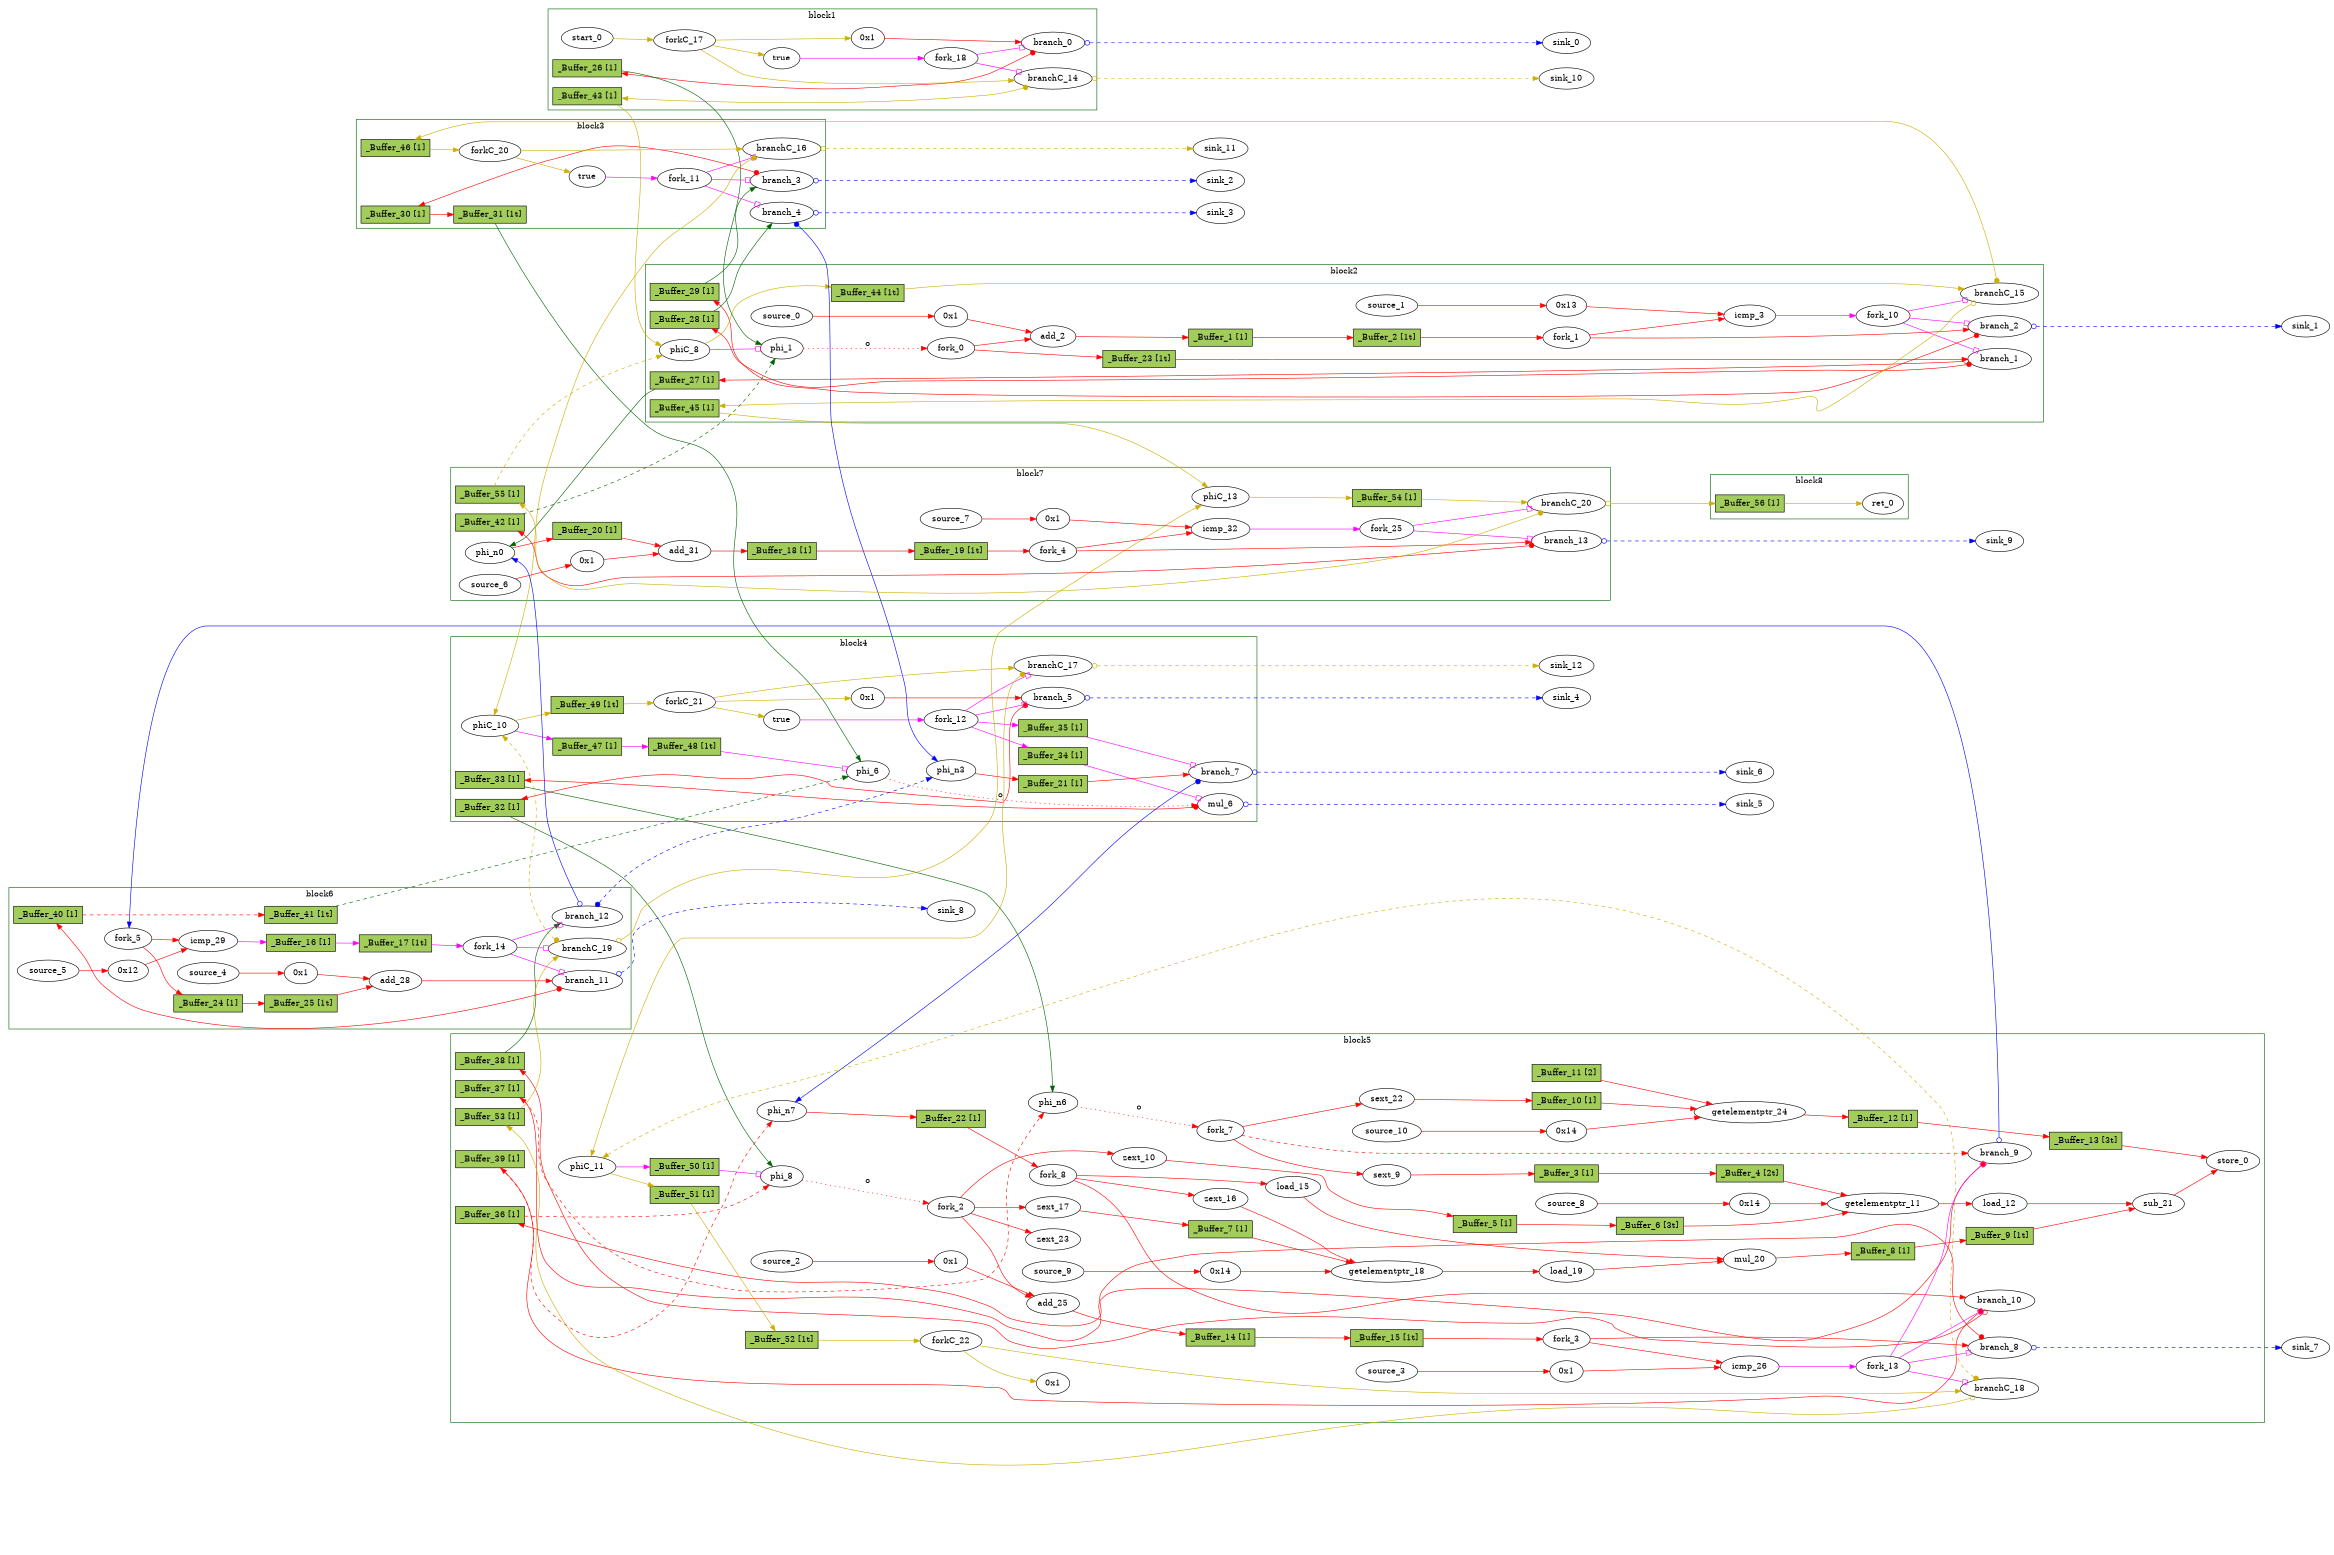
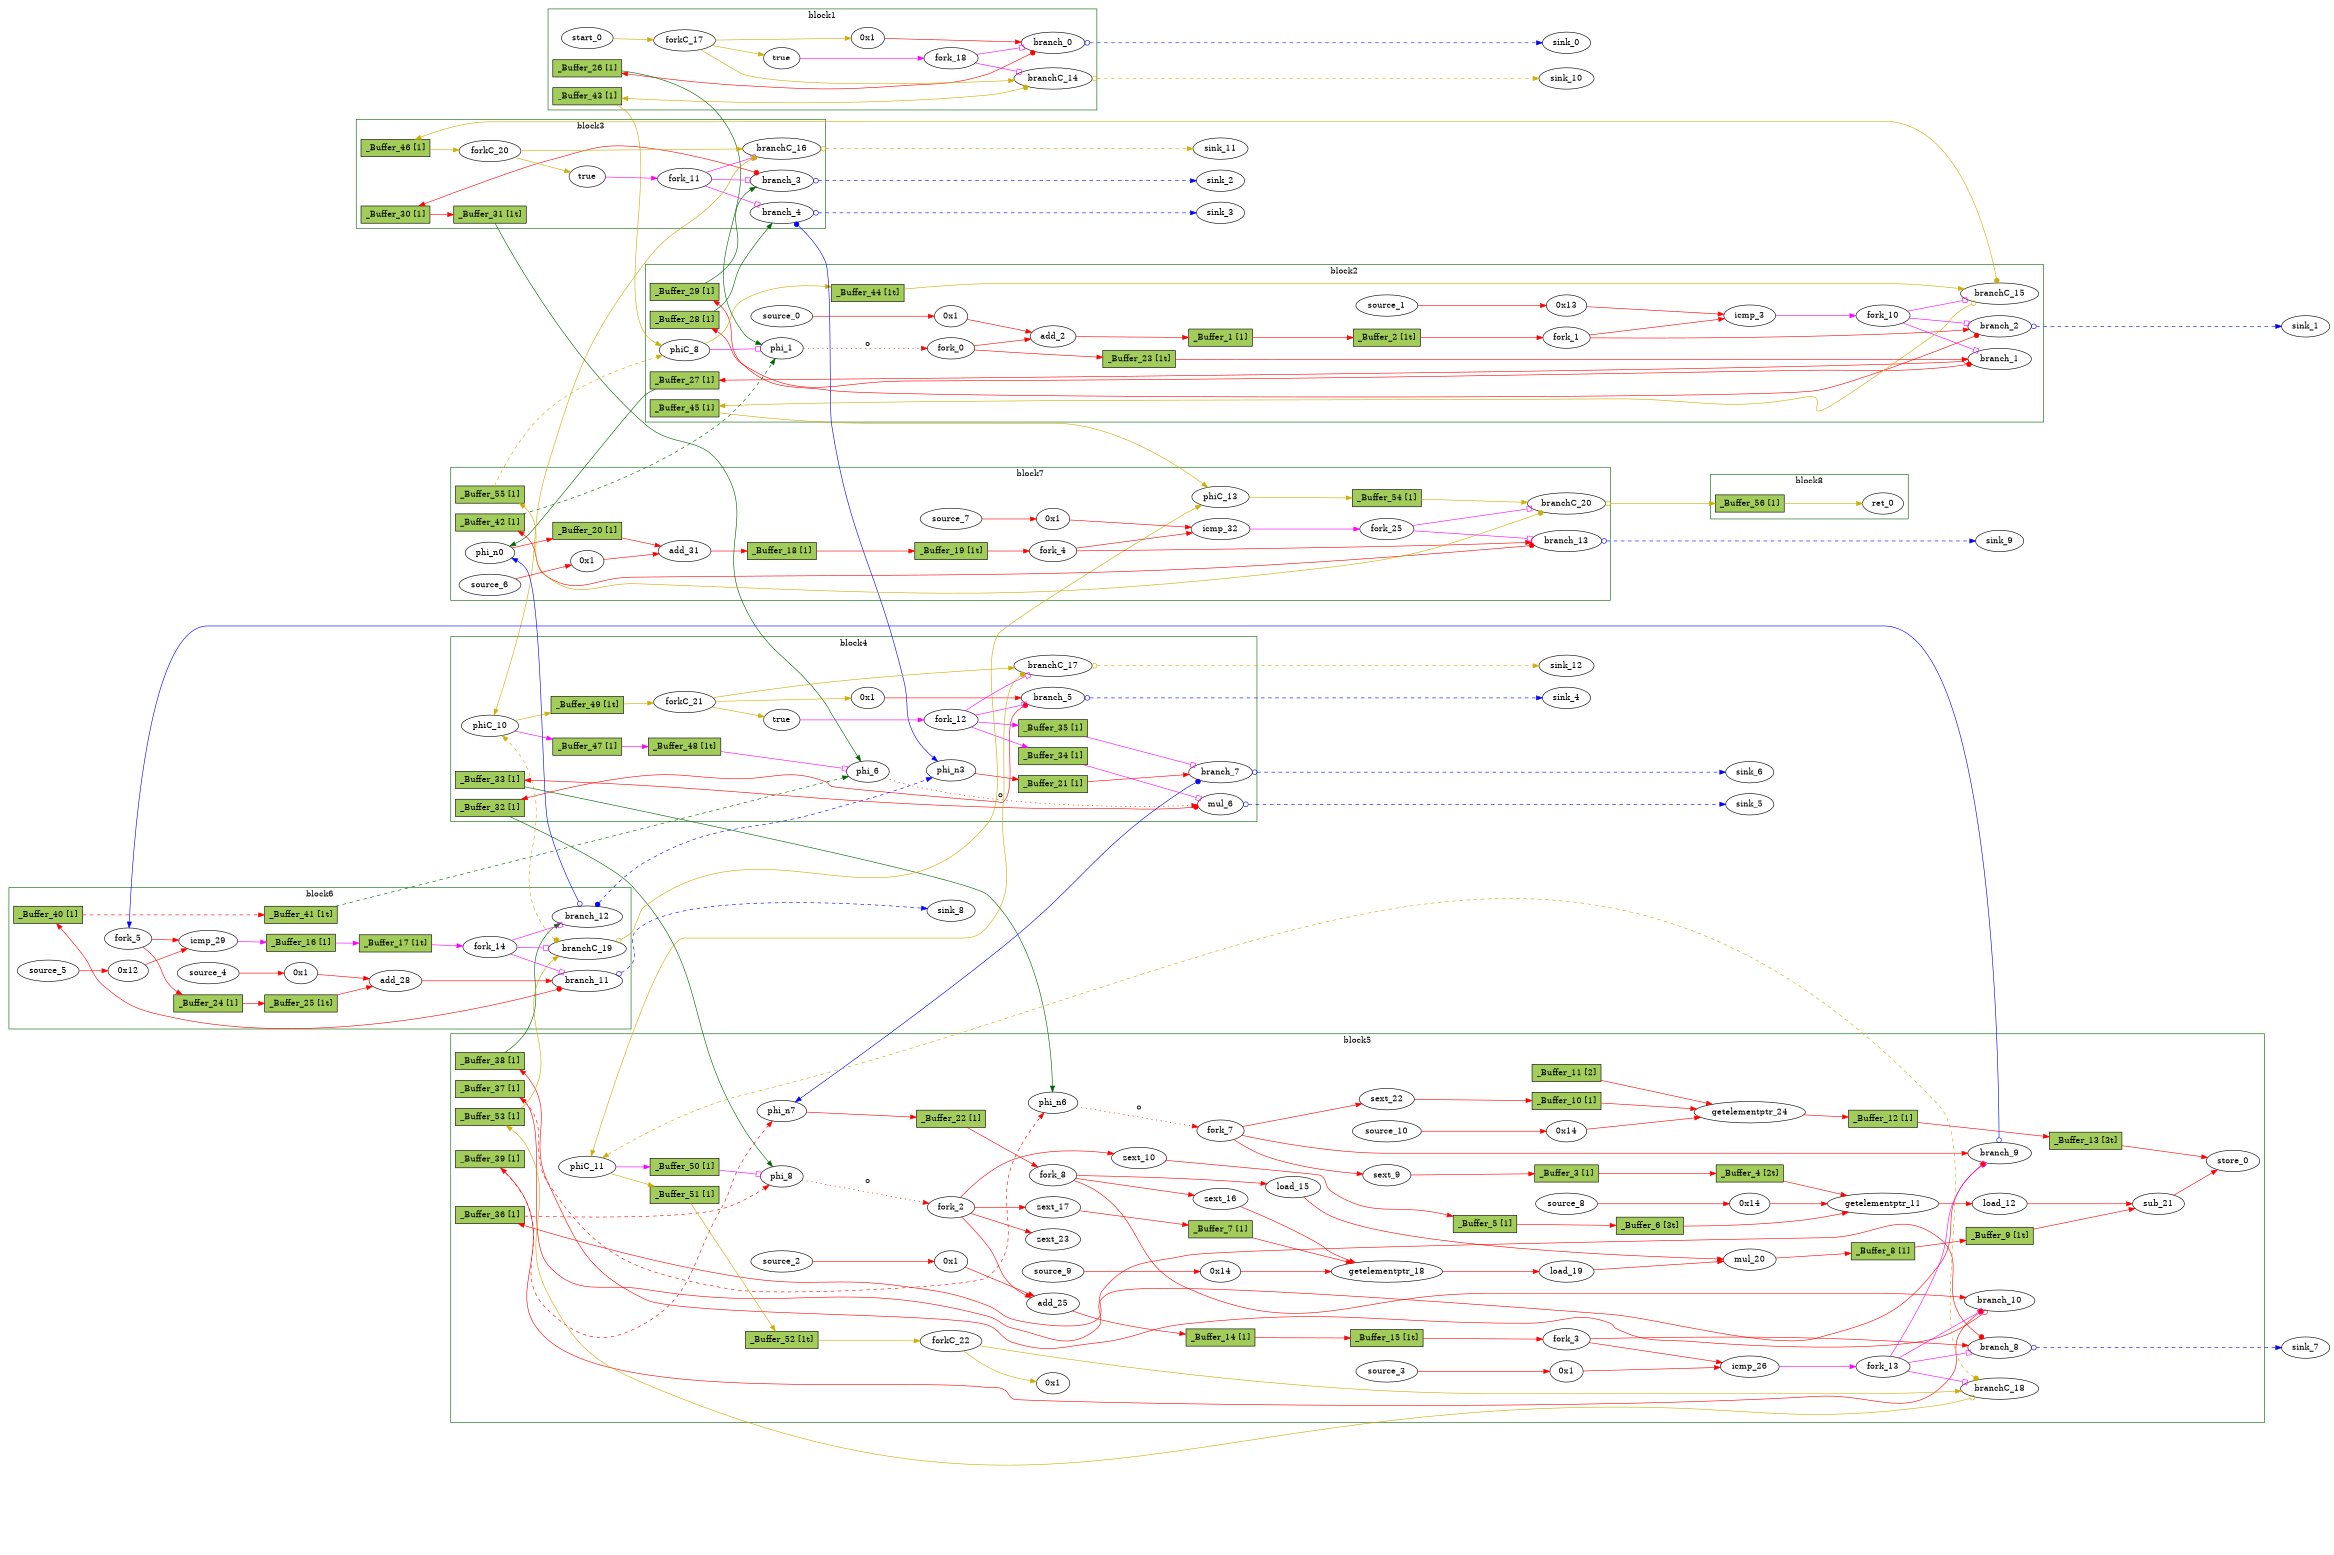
edge "fork_7" -> "branch_9": style dashed -> solid
